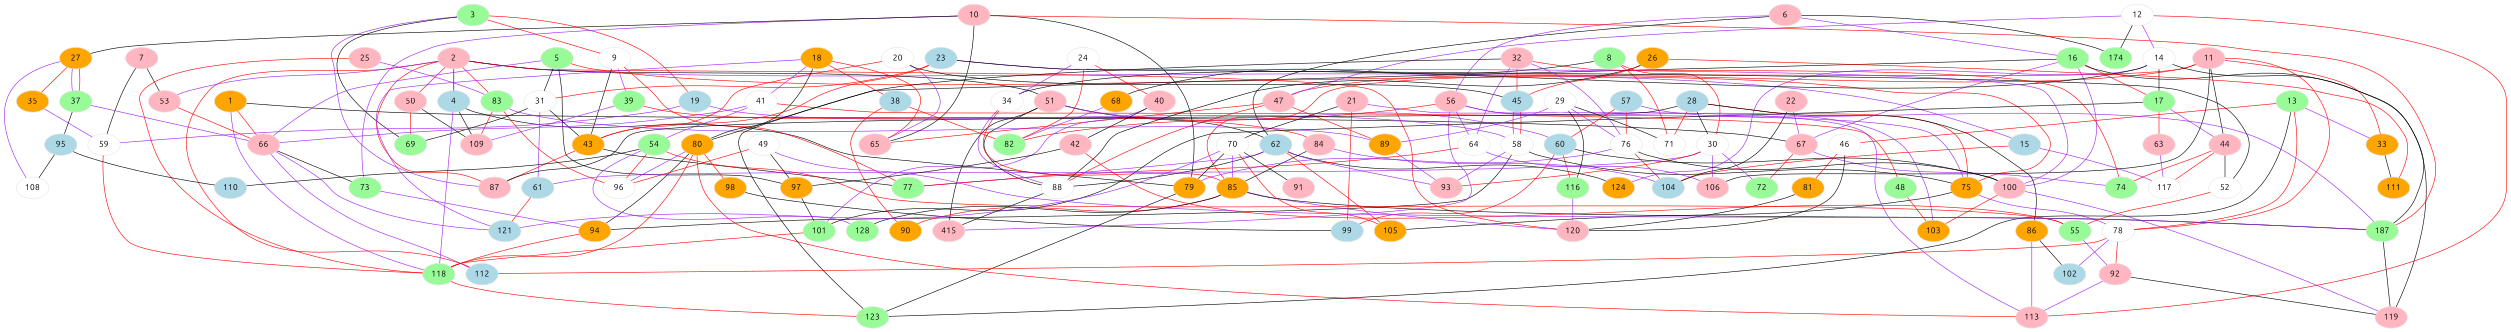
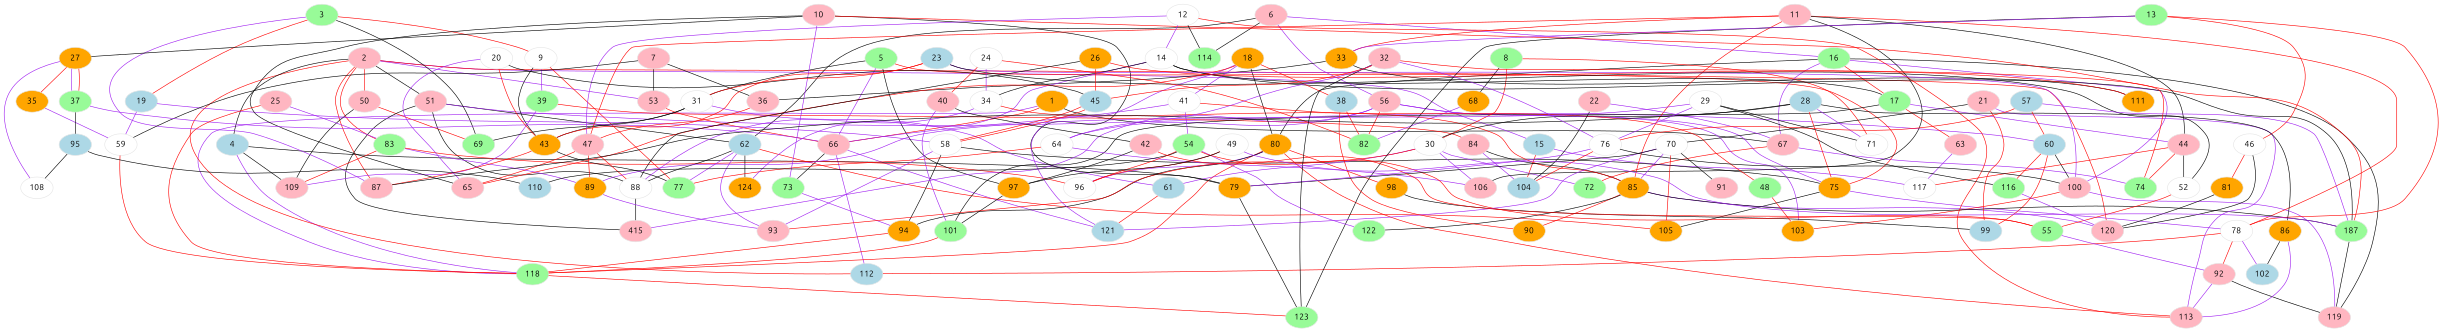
node "174": label "174" -> "114"
node "36": added
edge "28" -- "71": color red -> purple
node "128": label "128" -> "122"
